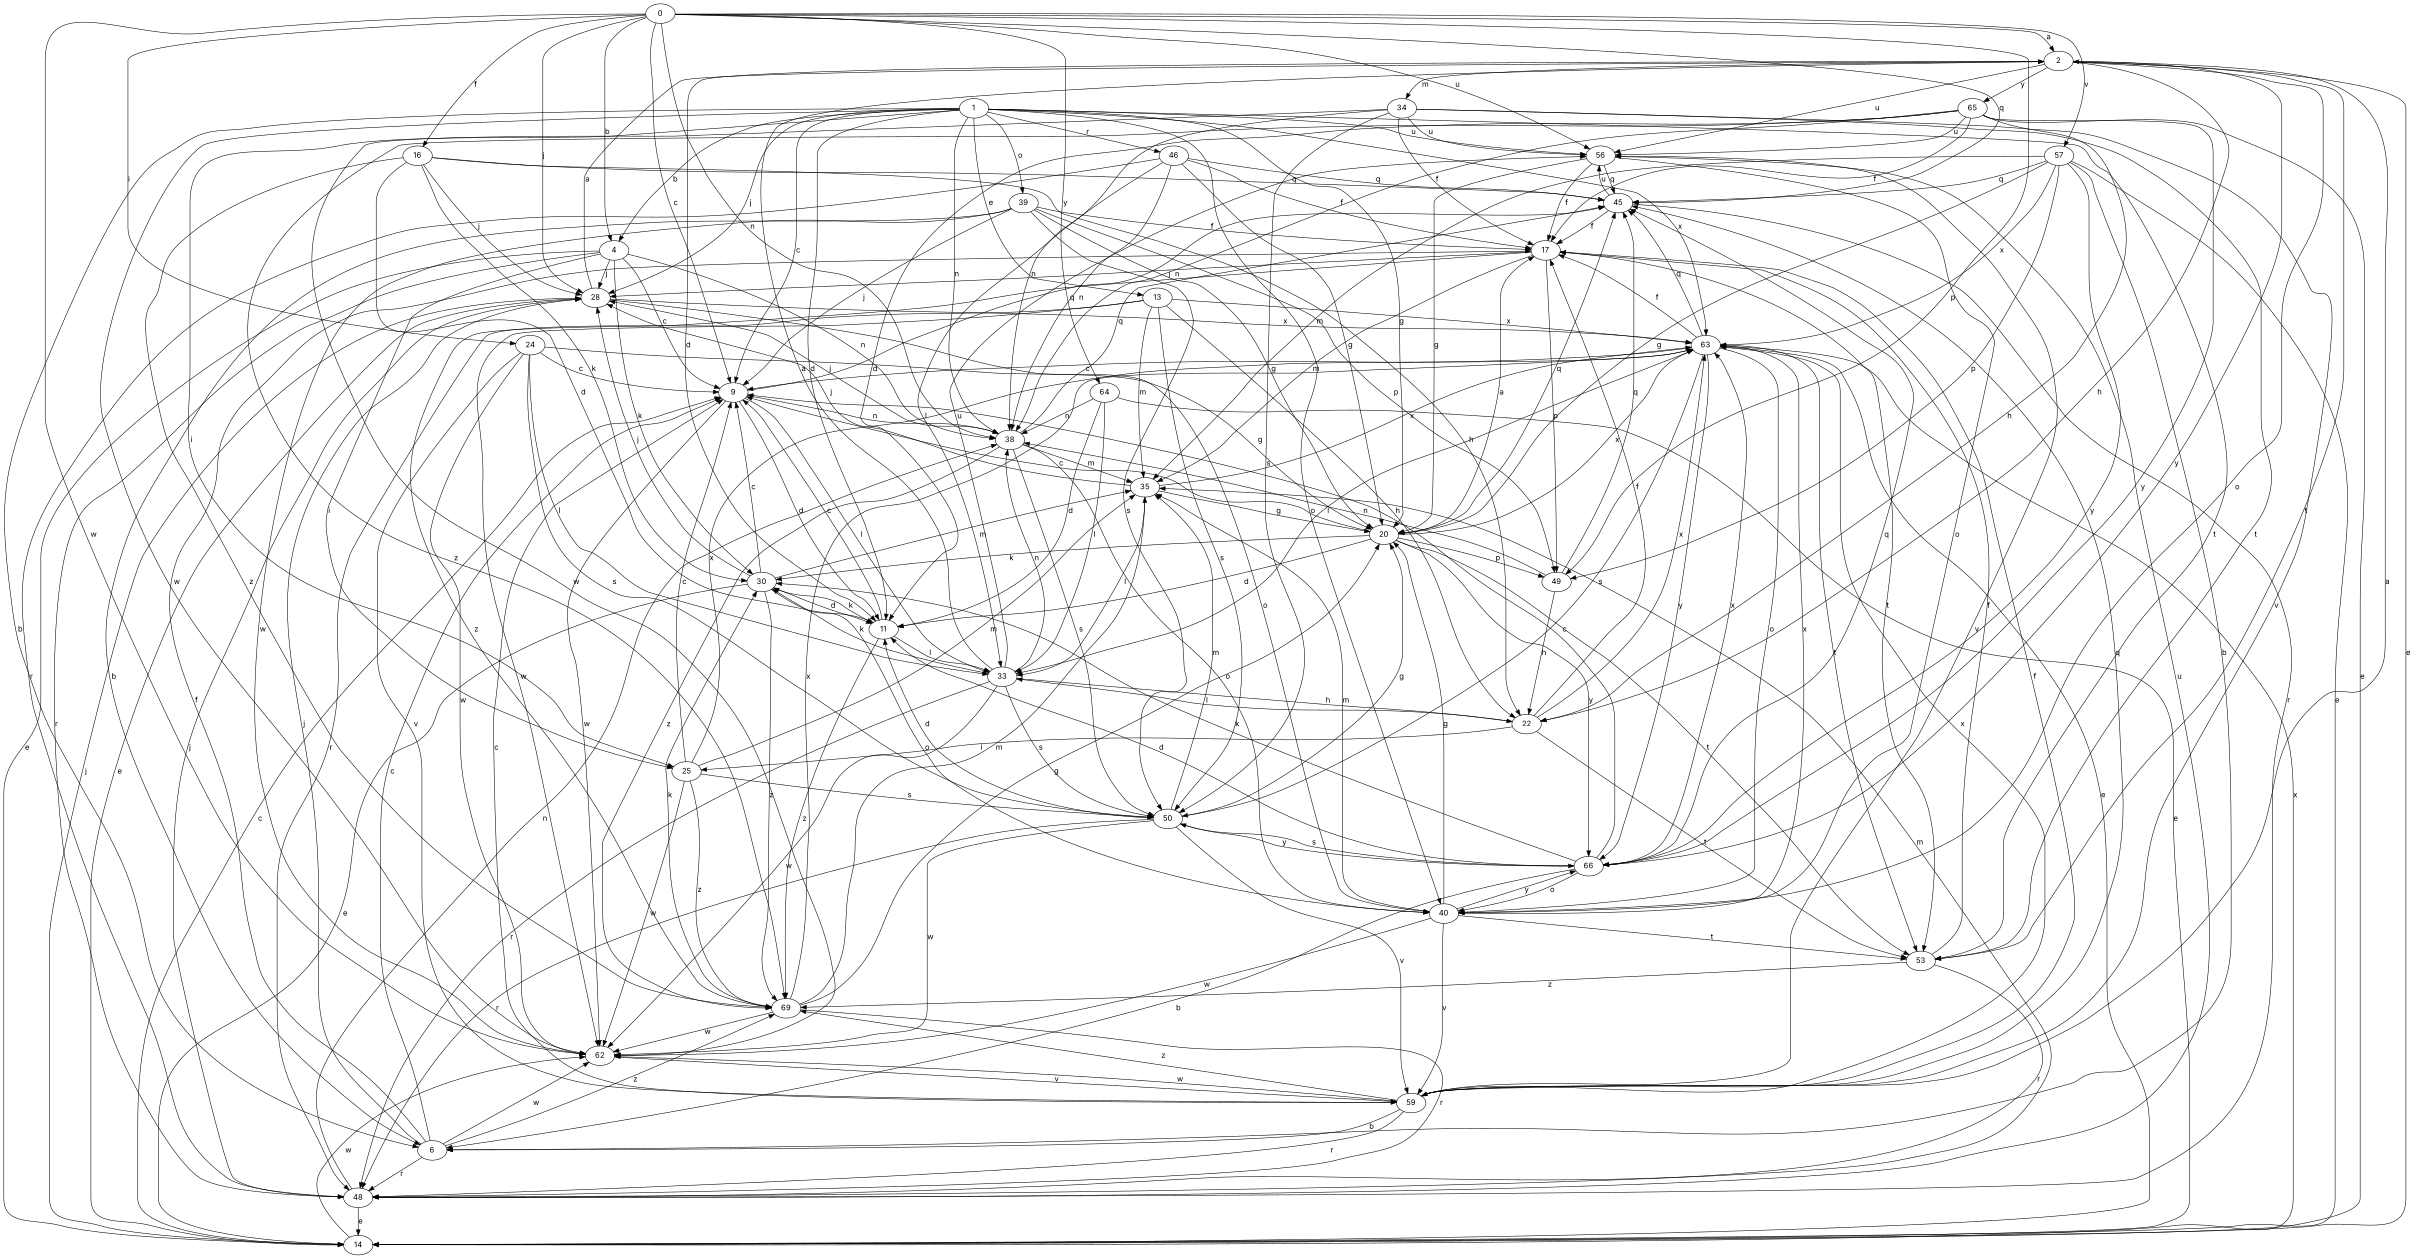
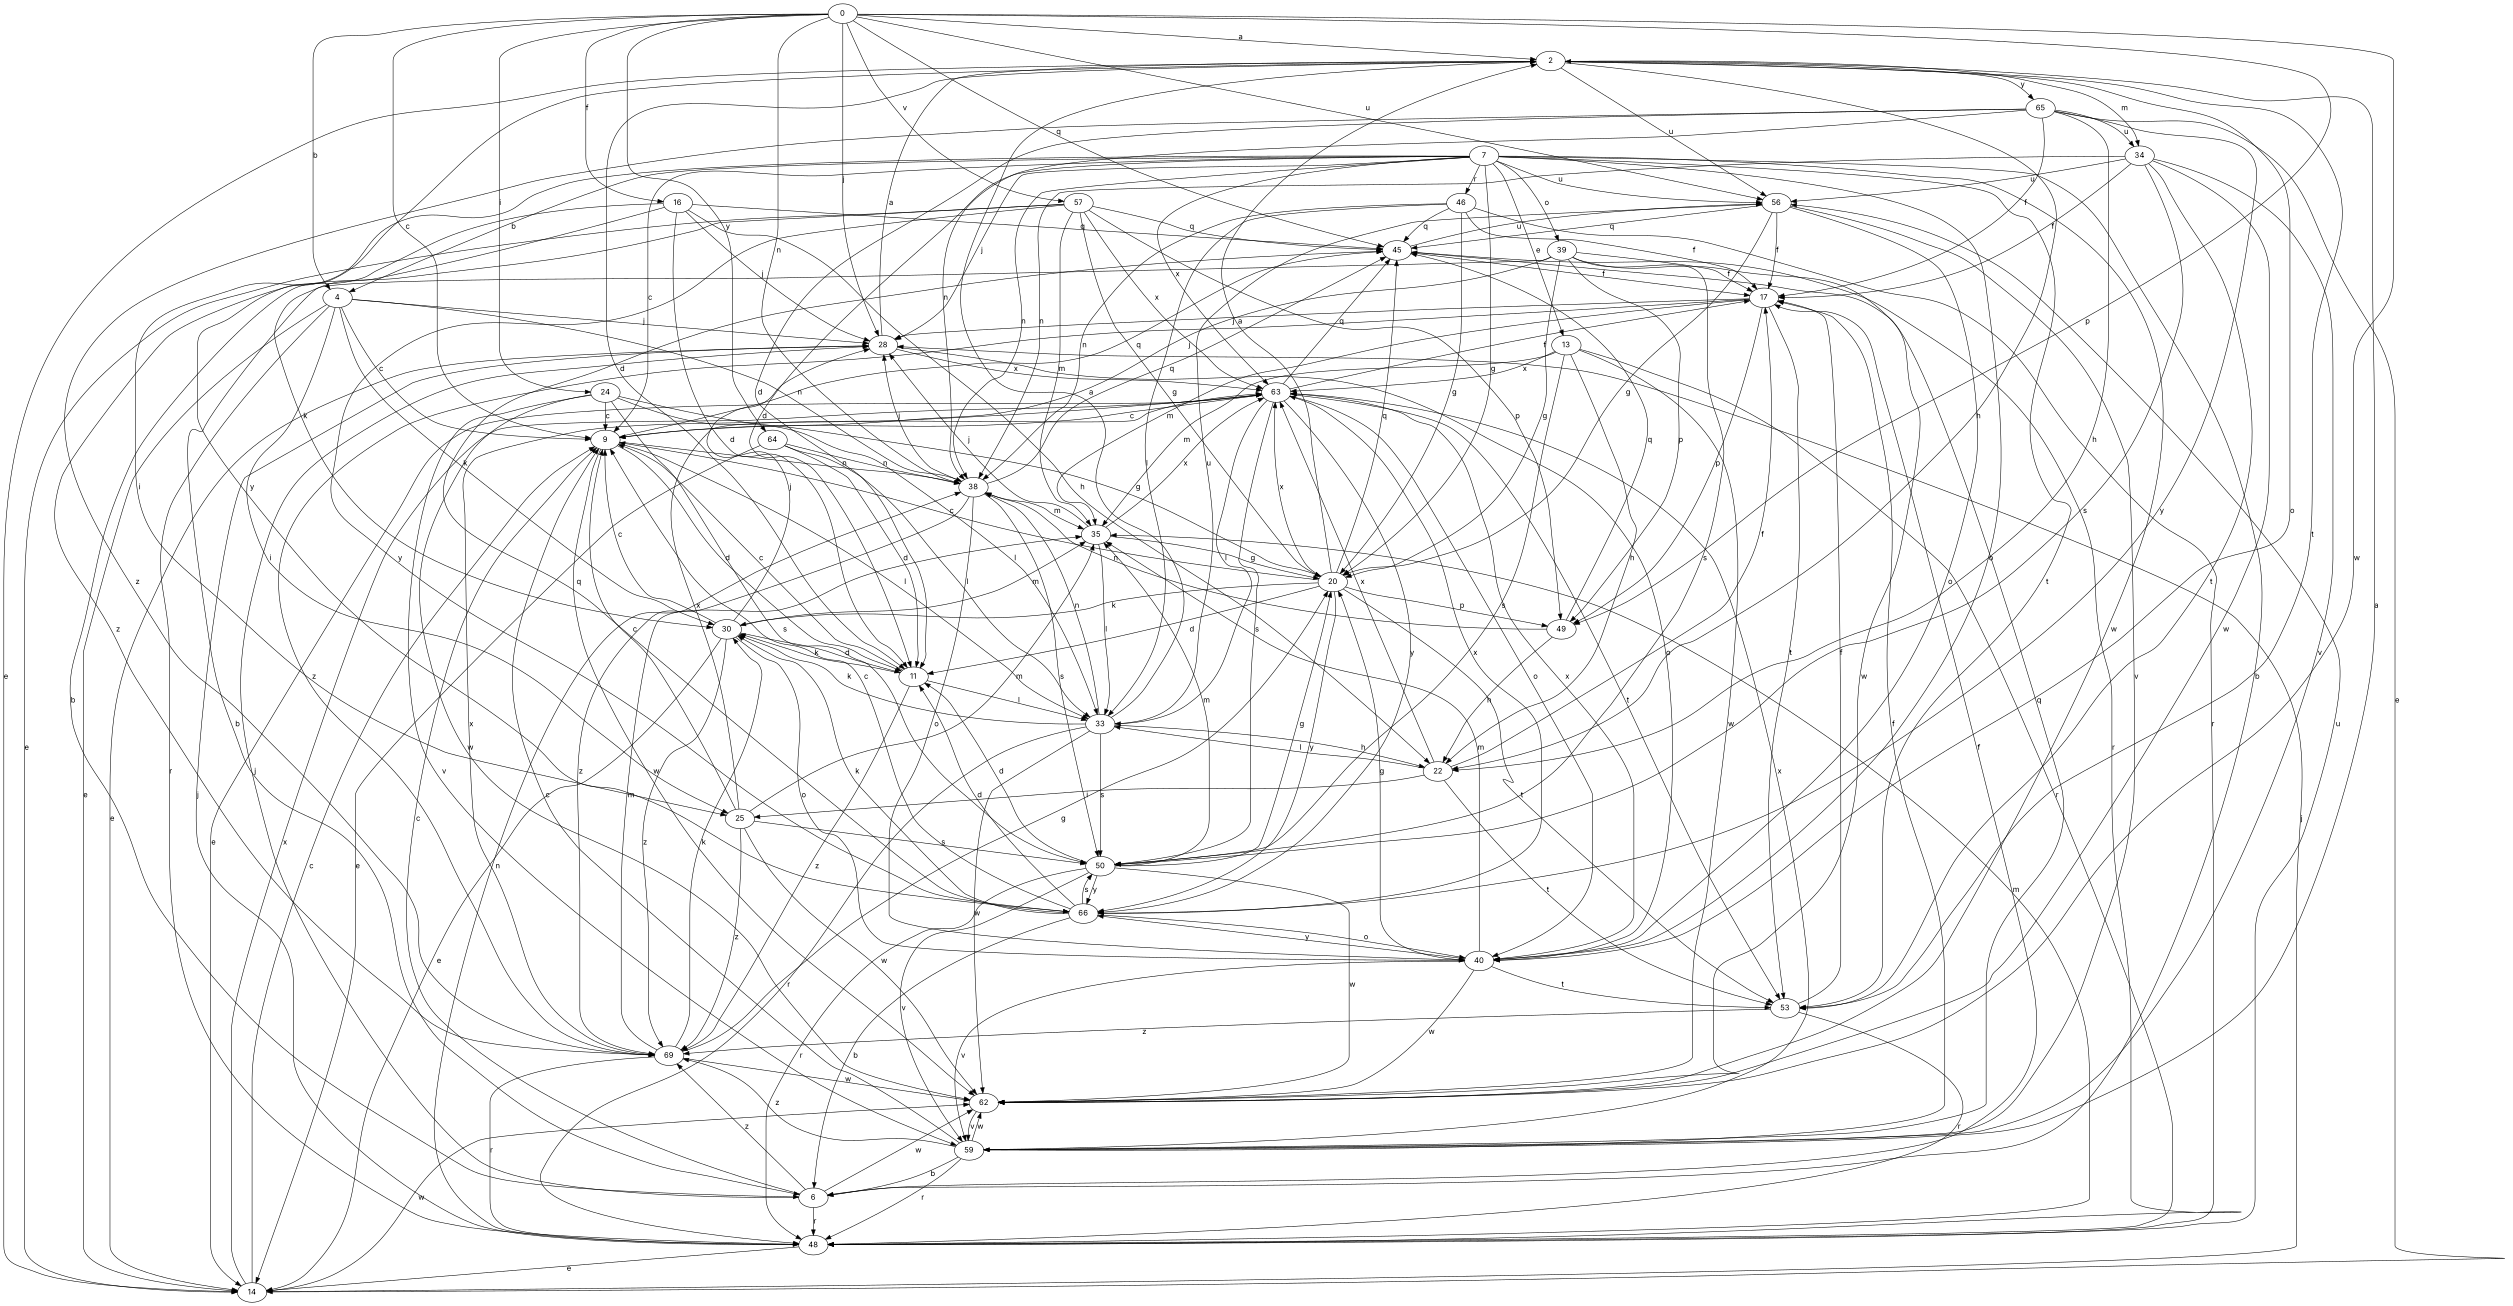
node "1": label "1" -> "7"
edge "65" -> "56": now "65" -> "34"
edge "20" -> "17": now "20" -> "2"
